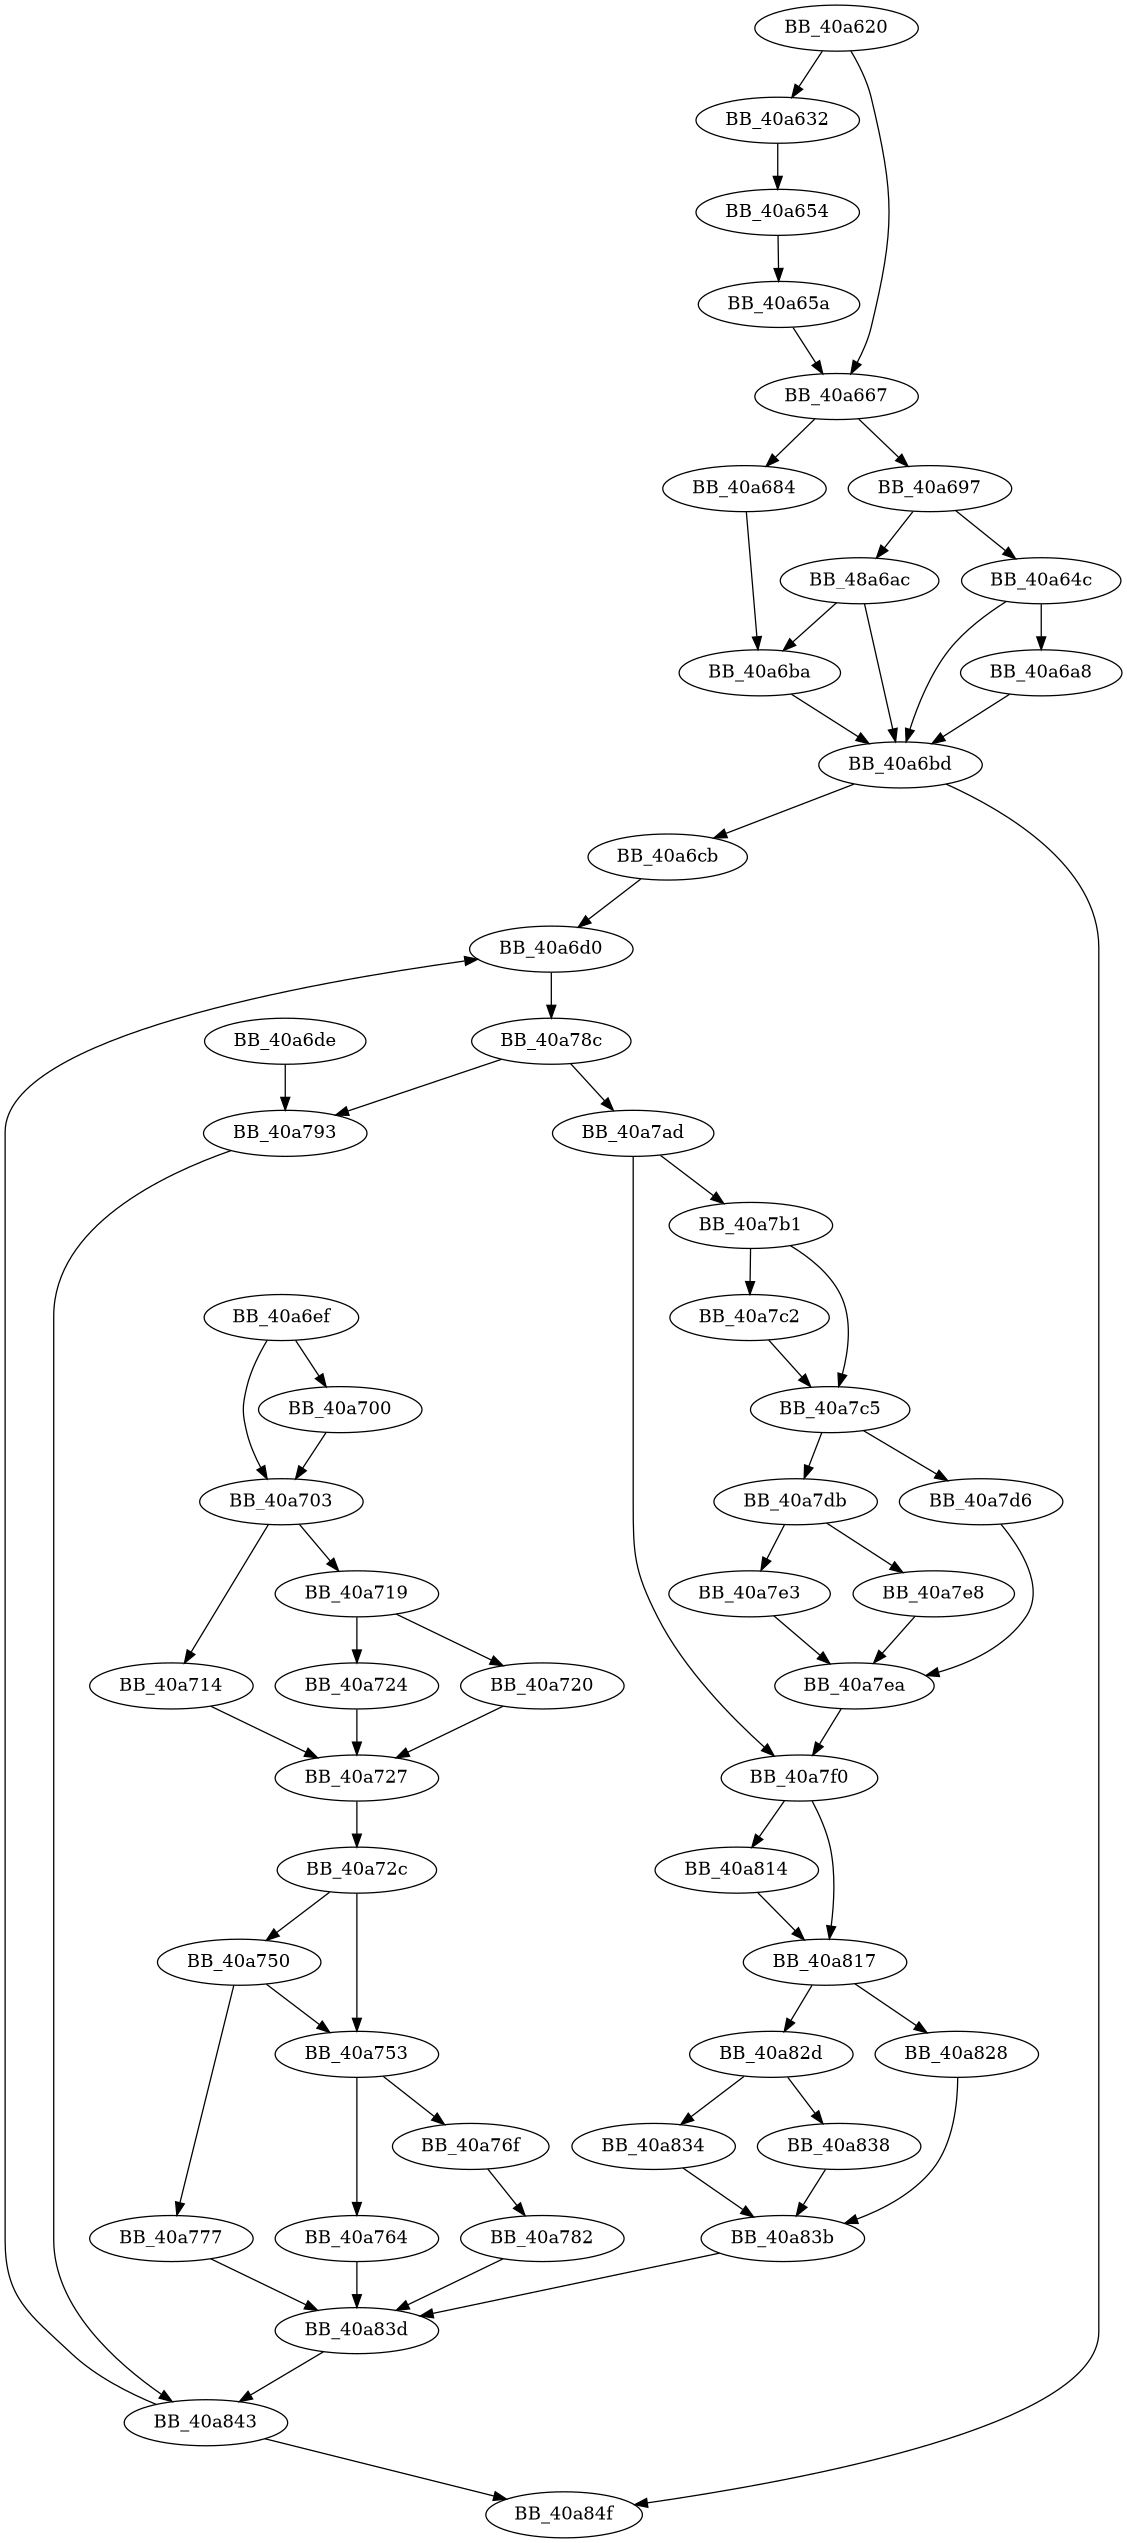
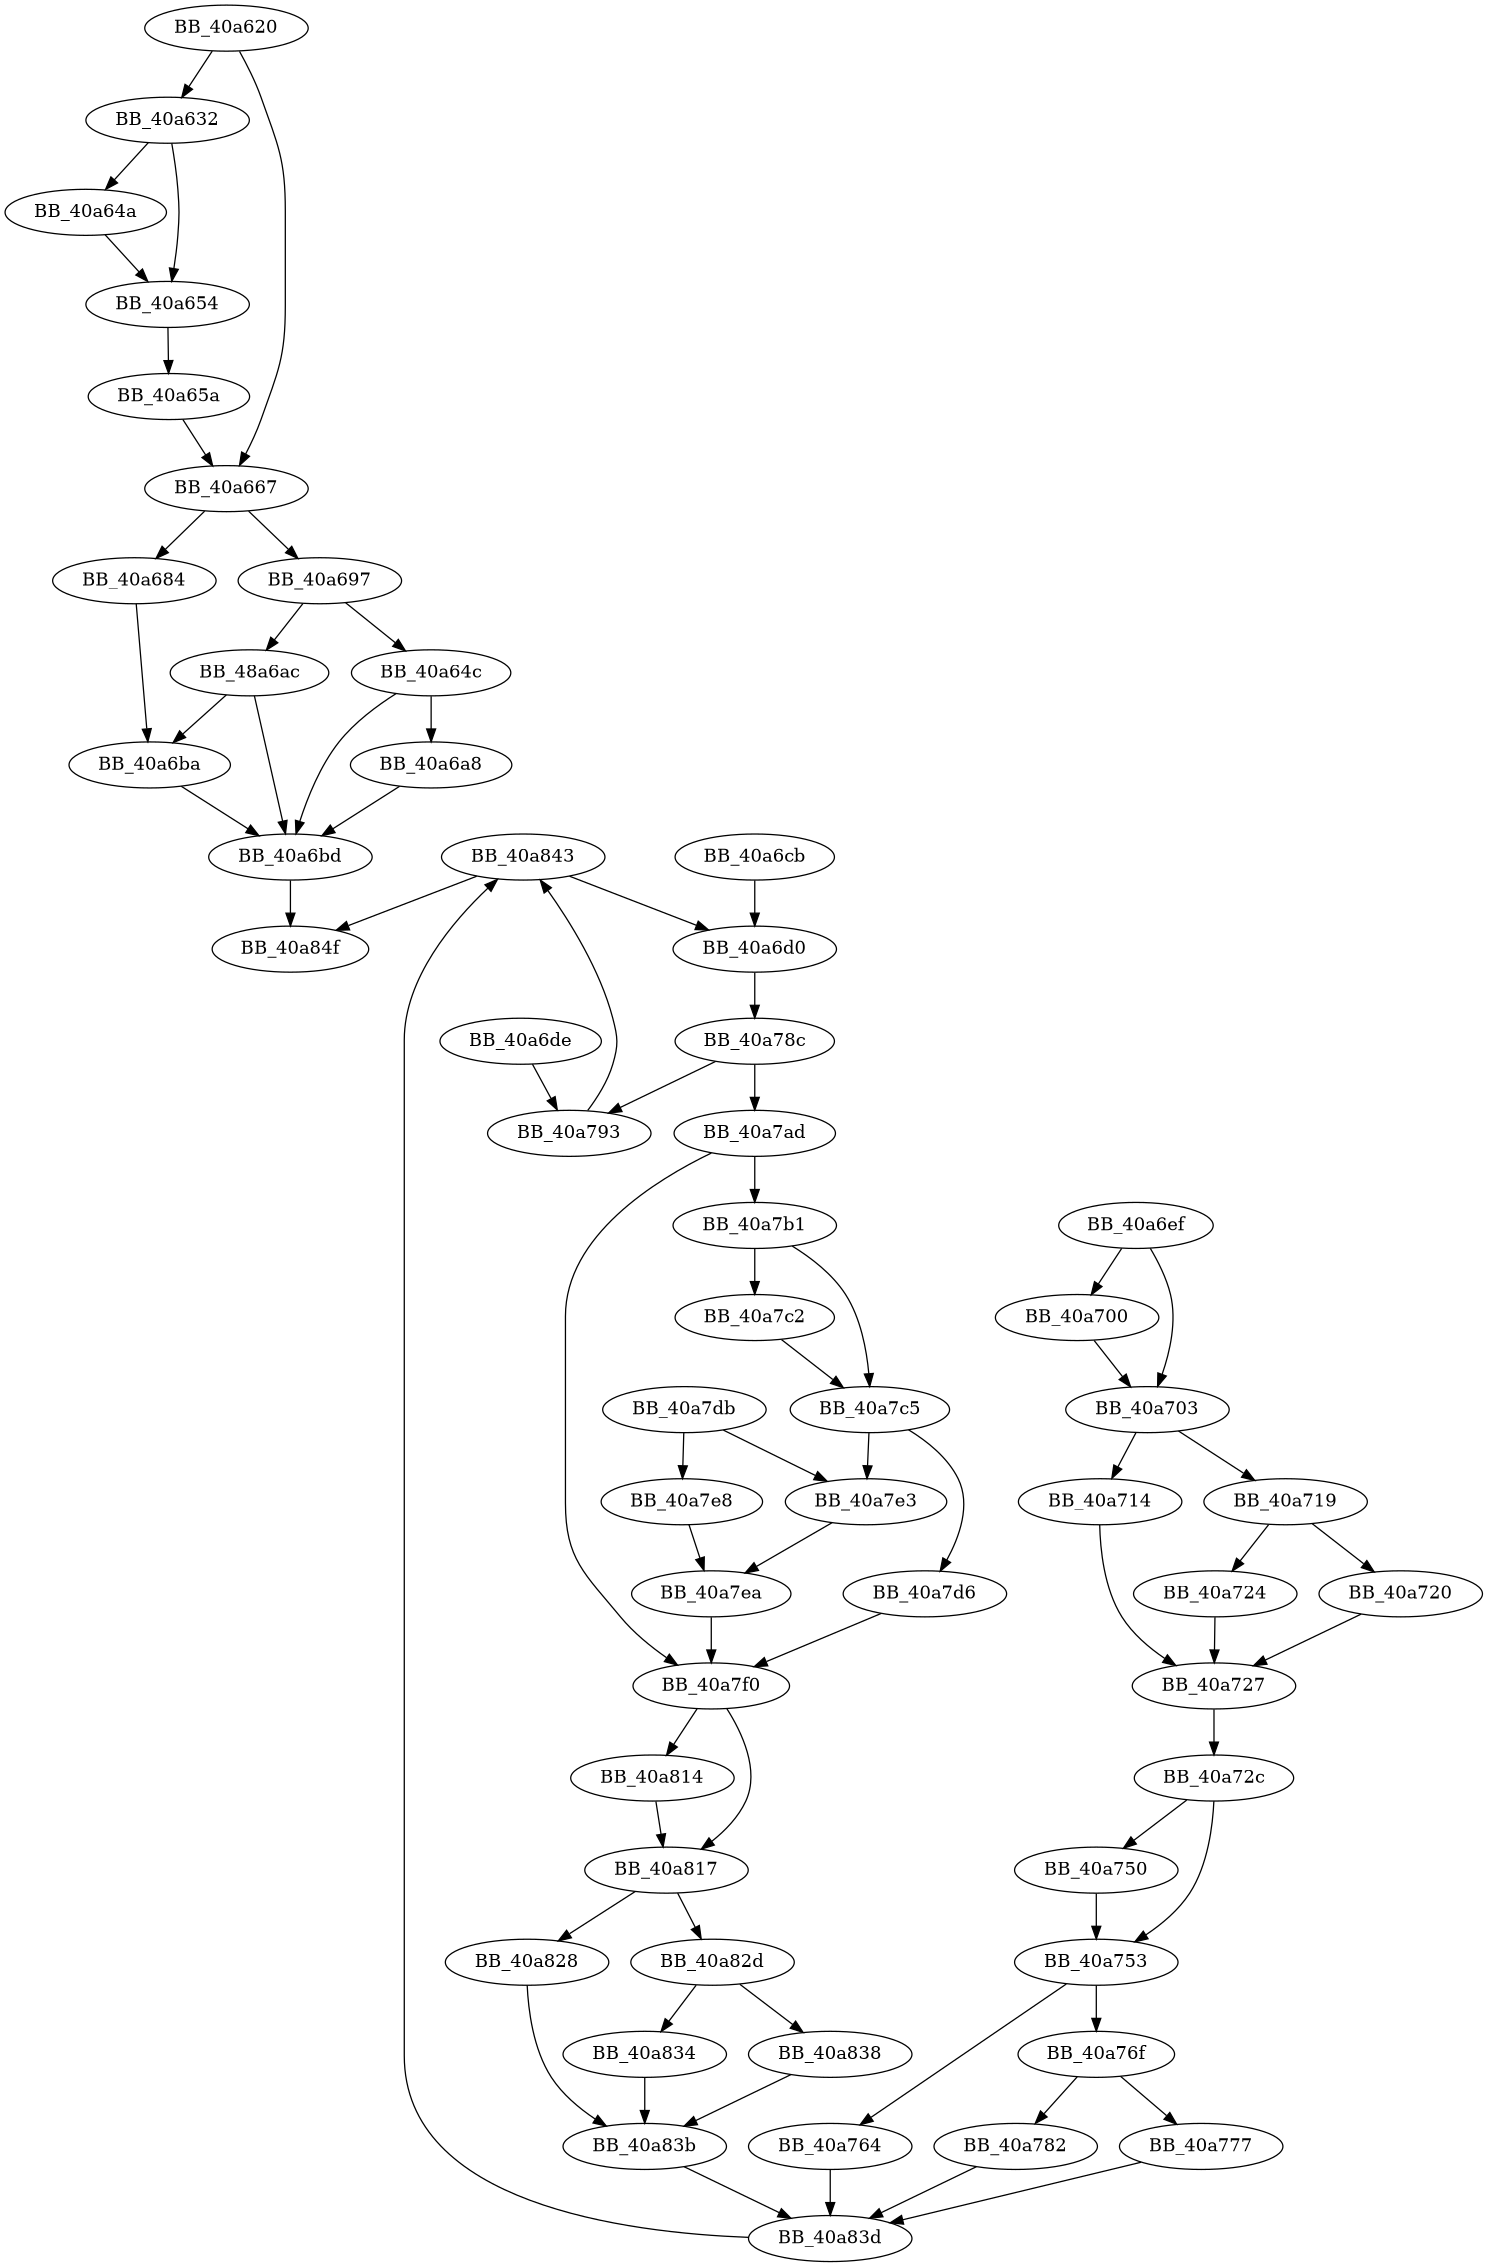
node "BB_40a64a": added
edge "BB_40a6bd" -> "BB_40a6cb": removed
edge "BB_40a7c5" -> "BB_40a7db": now "BB_40a7c5" -> "BB_40a7e3"
edge "BB_40a7d6" -> "BB_40a7ea": now "BB_40a7d6" -> "BB_40a7f0"
edge "BB_40a750" -> "BB_40a777": now "BB_40a76f" -> "BB_40a777"
